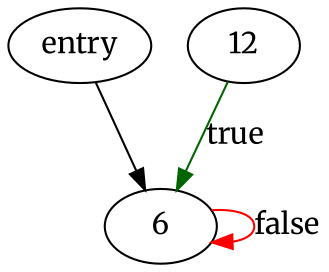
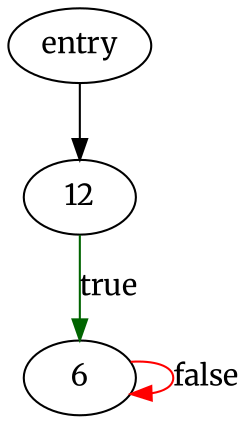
edge "entry" -> "6": now "entry" -> "12"
